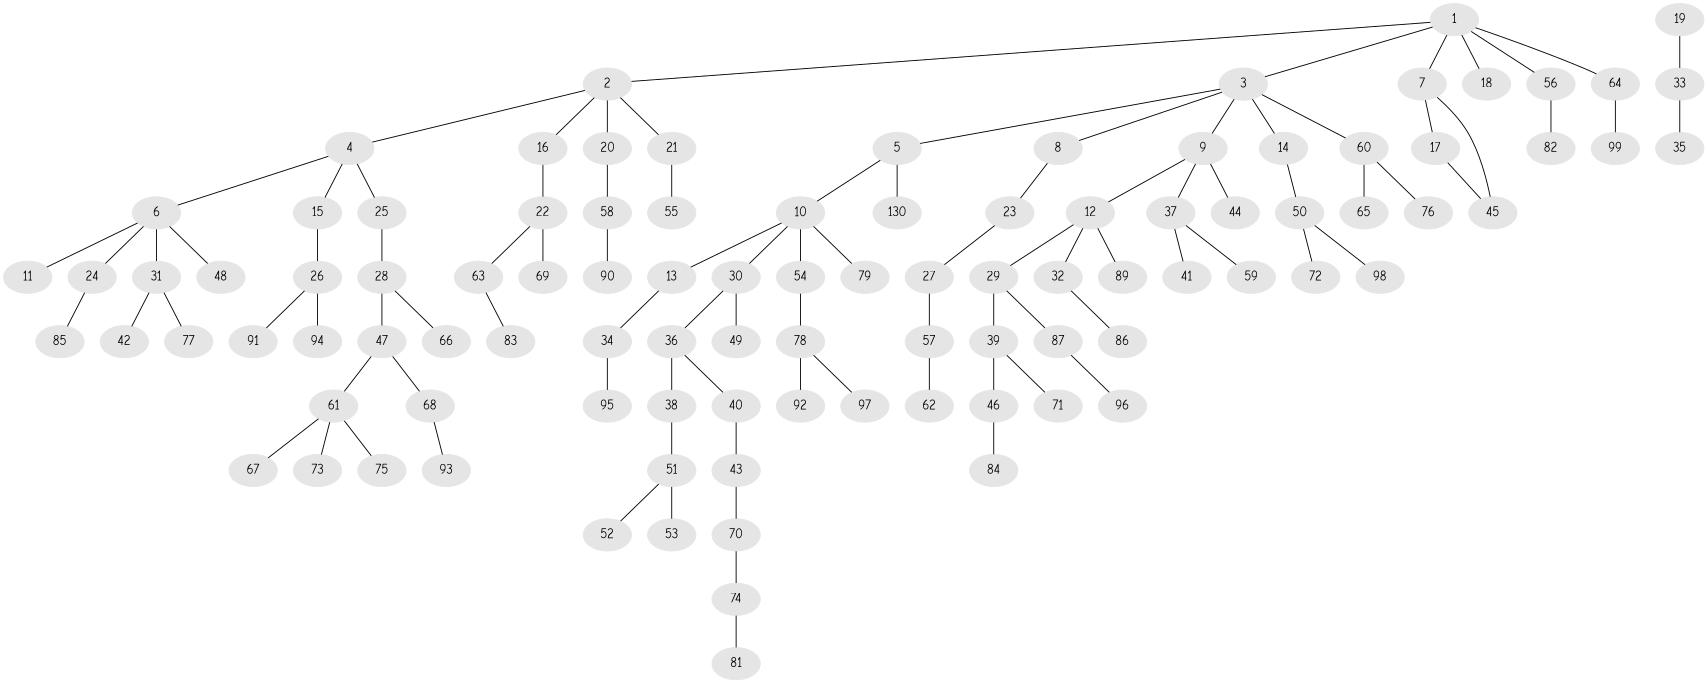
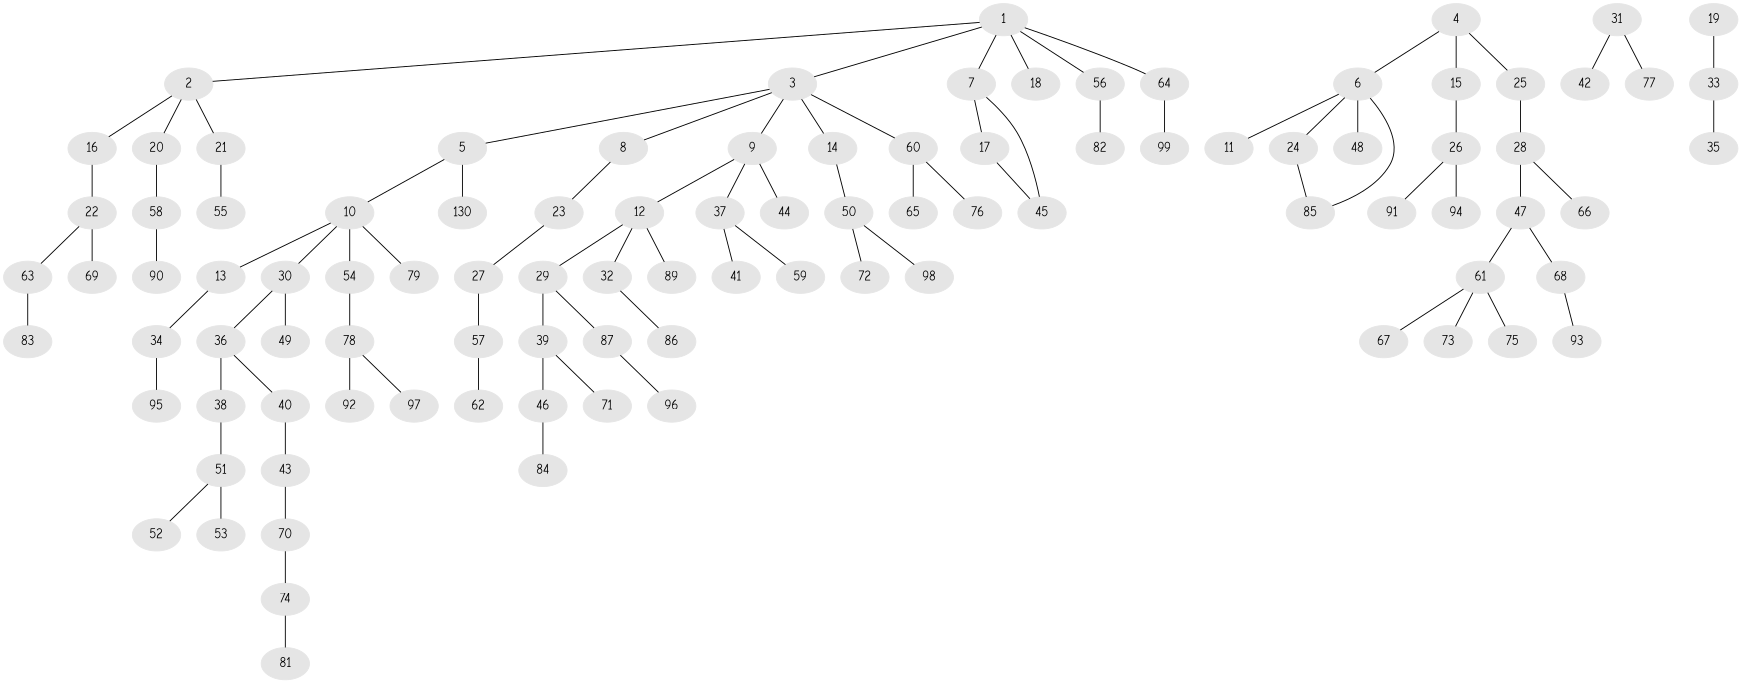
edge "2" -- "4": removed
edge "6" -- "31": now "6" -- "85"
